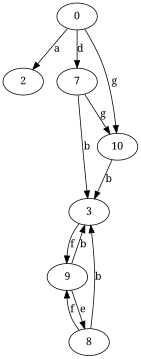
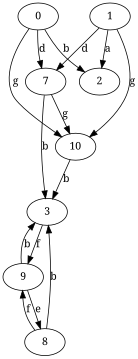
node "1": added
edge "0" -> "2": label "a" -> "b"
